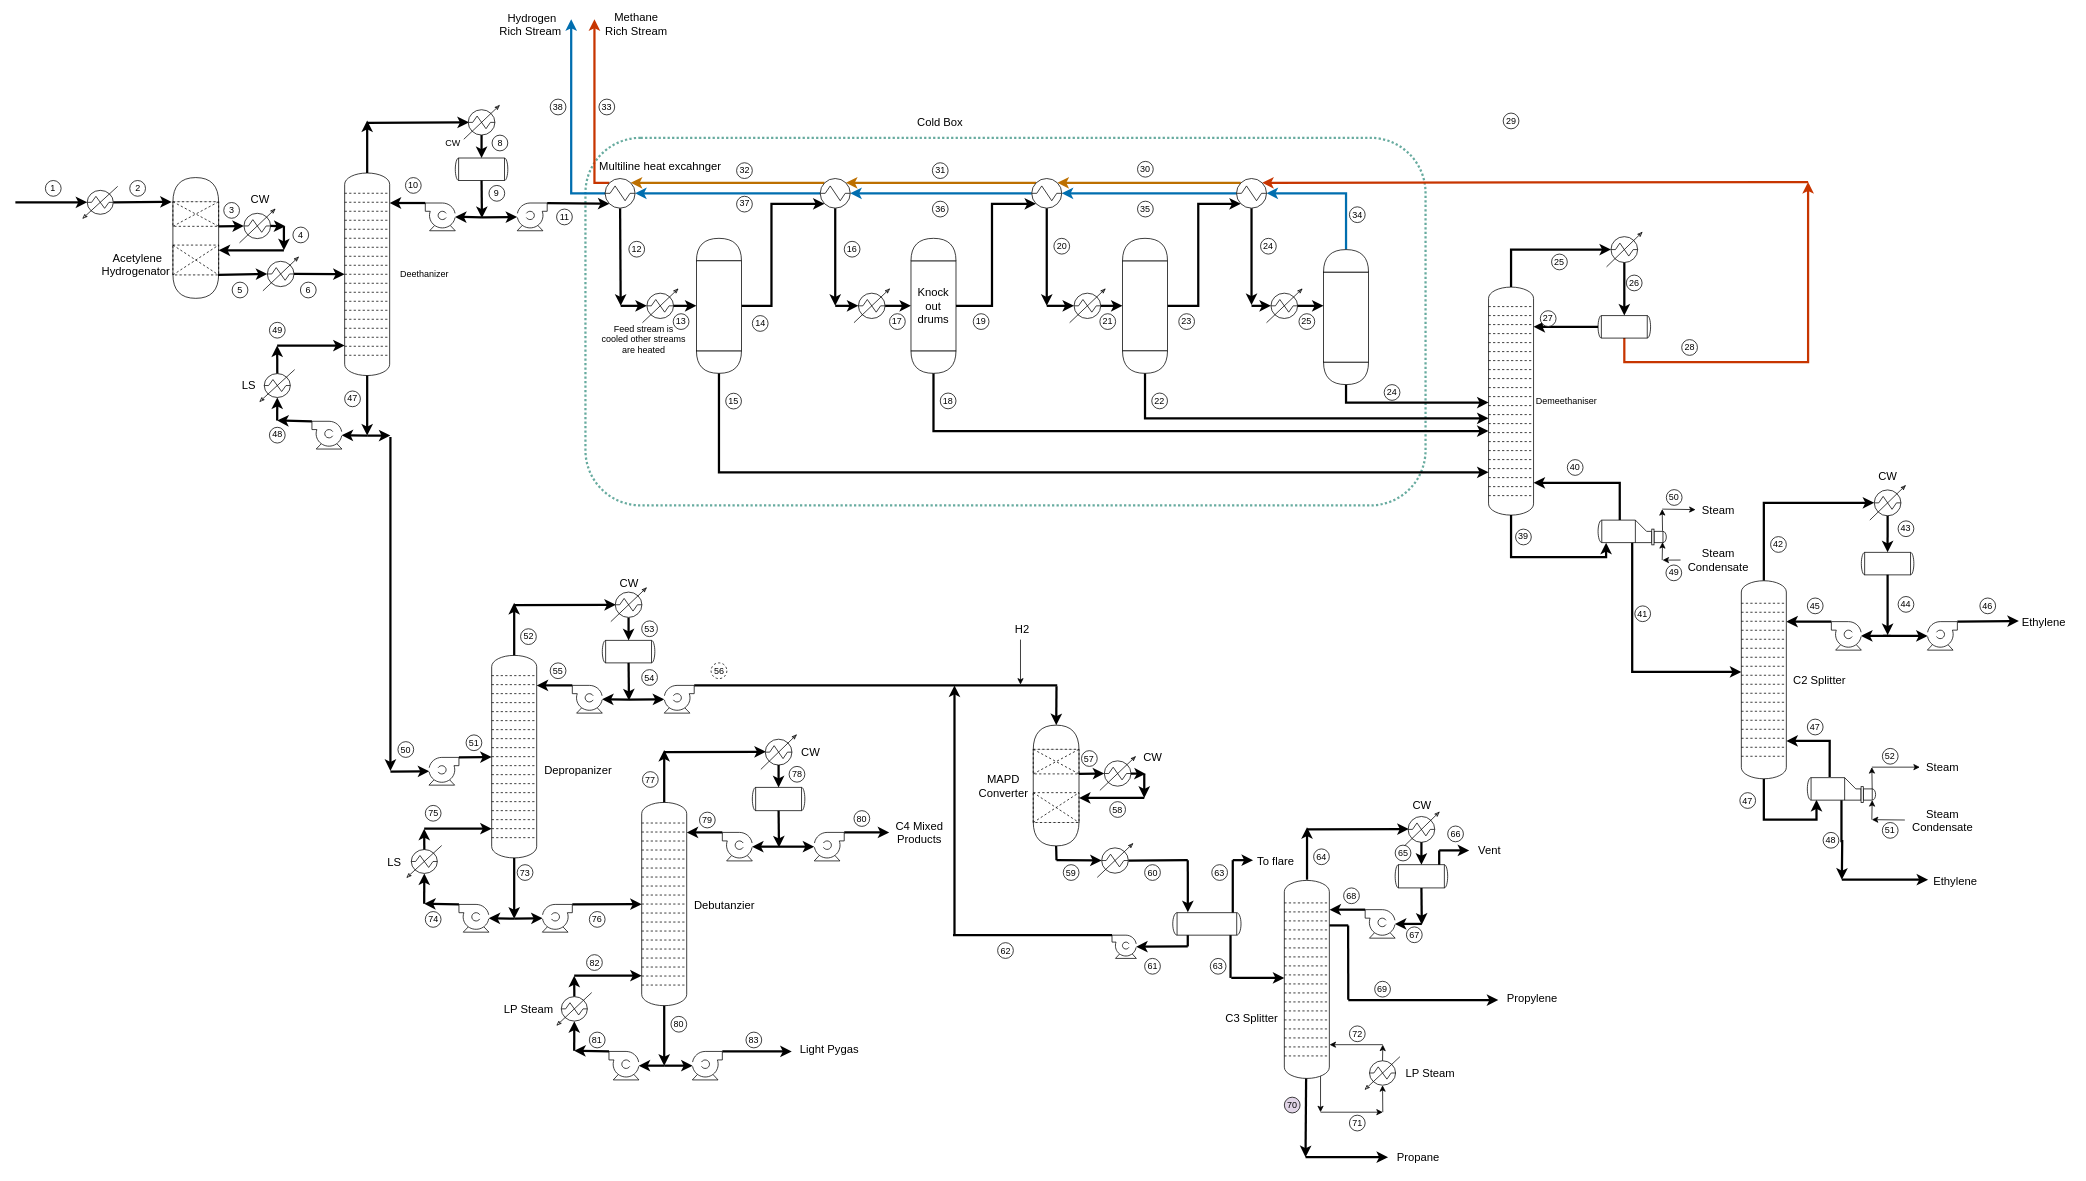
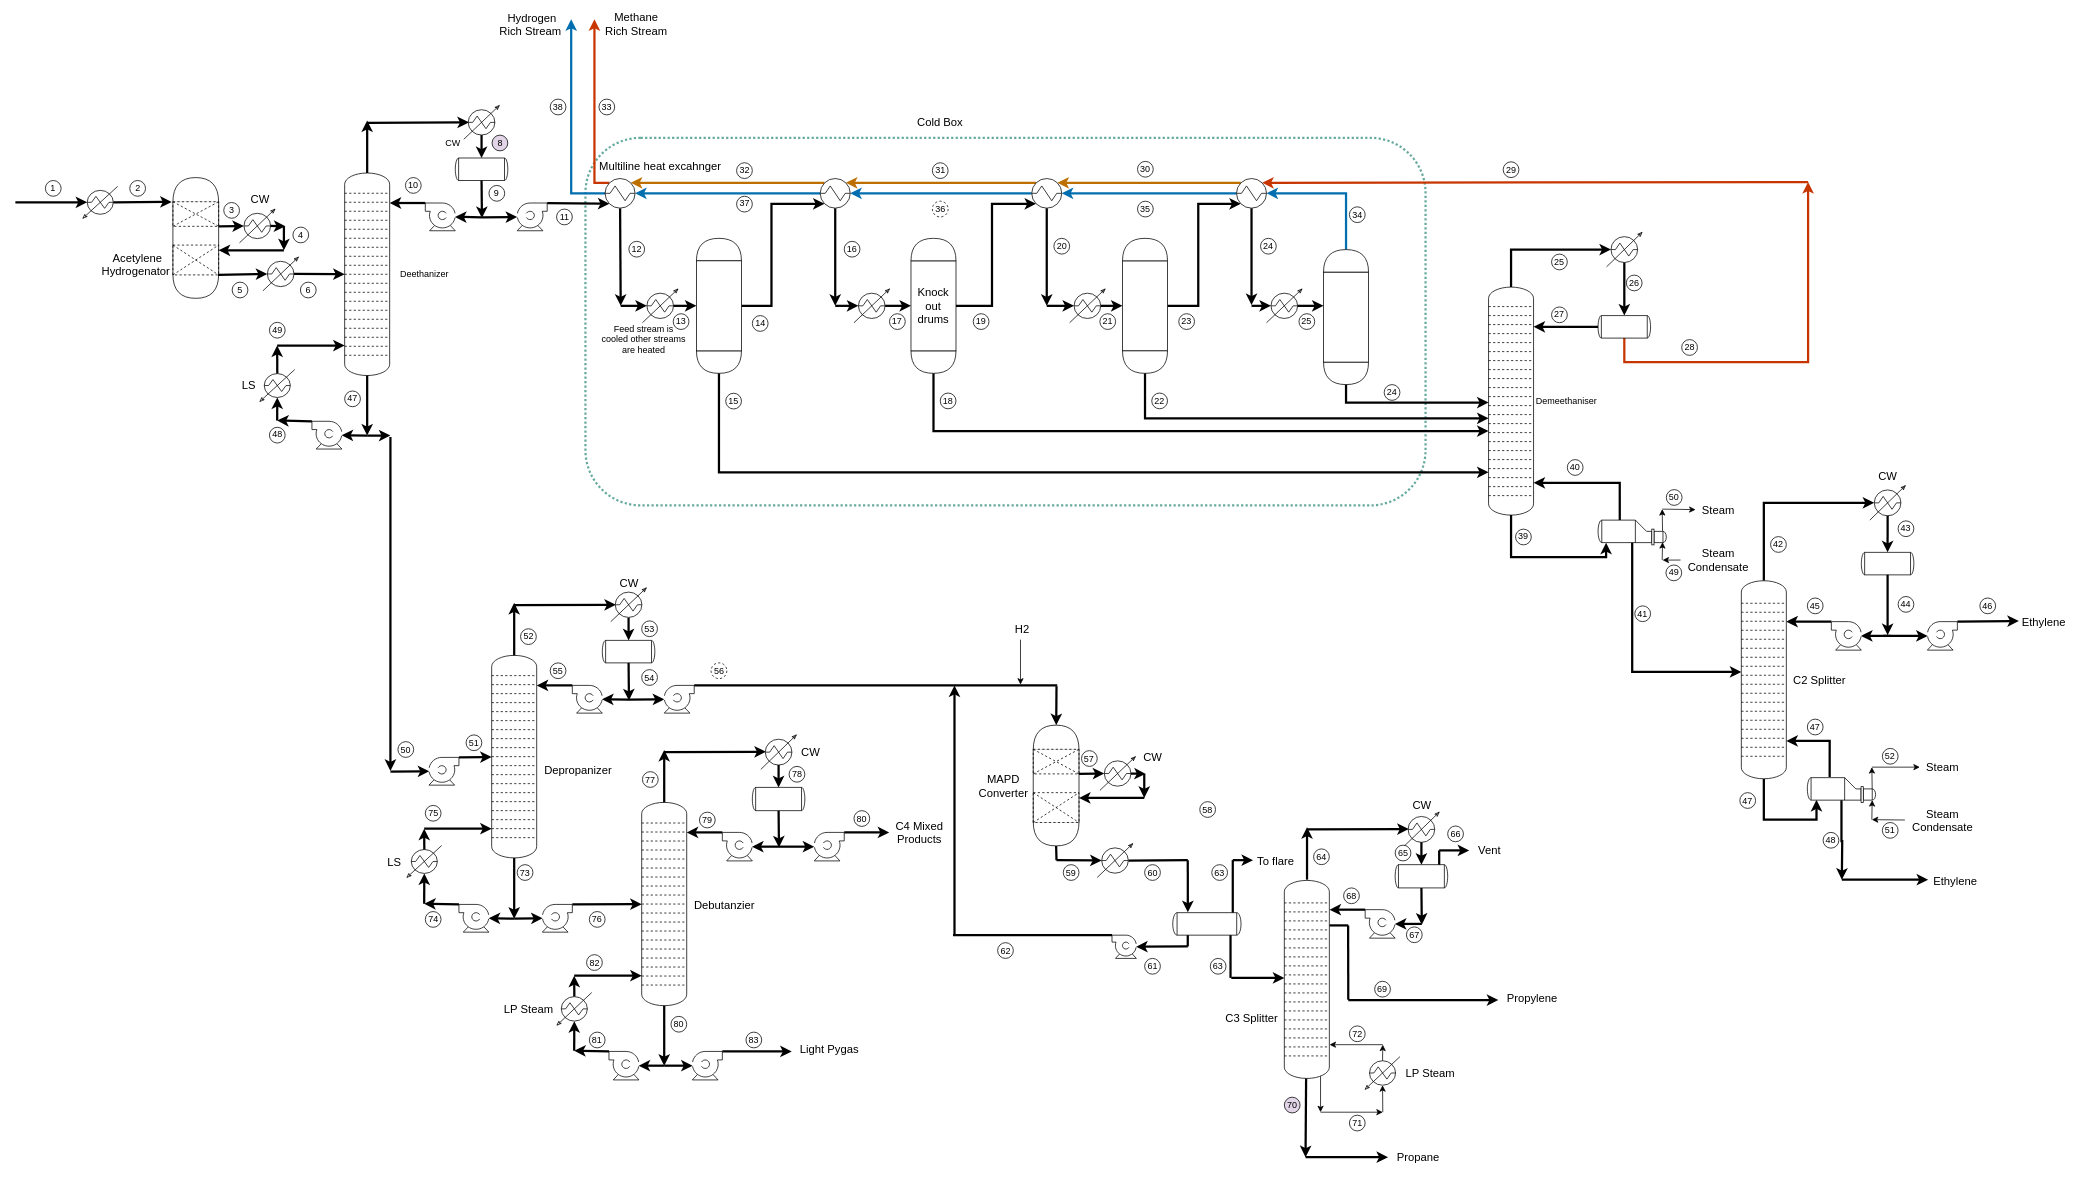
node "29": moved (1511, 121) -> (1511, 170)
node "8": fillcolor #ffffff -> #e1d5e7
node "36": style solid -> dashed
node "27": moved (1548, 318) -> (1559, 315)
node "58": moved (1118, 809) -> (1208, 809)
